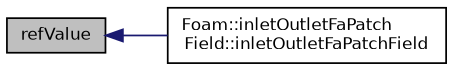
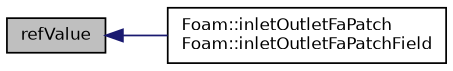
node "Foam::inletOutletFaPatch Field::inletOutletFaPatchField": label "Foam::inletOutletFaPatch Field::inletOutletFaPatchField" -> "Foam::inletOutletFaPatch Foam::inletOutletFaPatchField"
